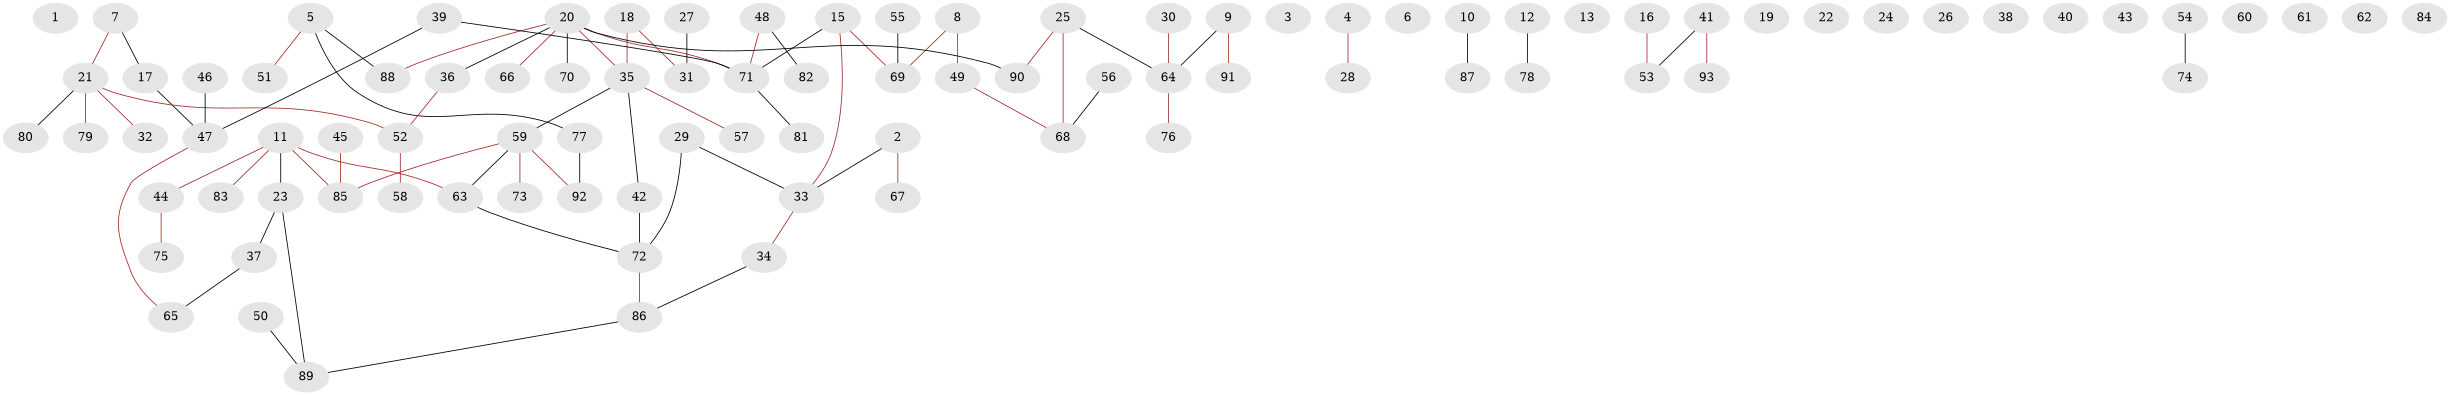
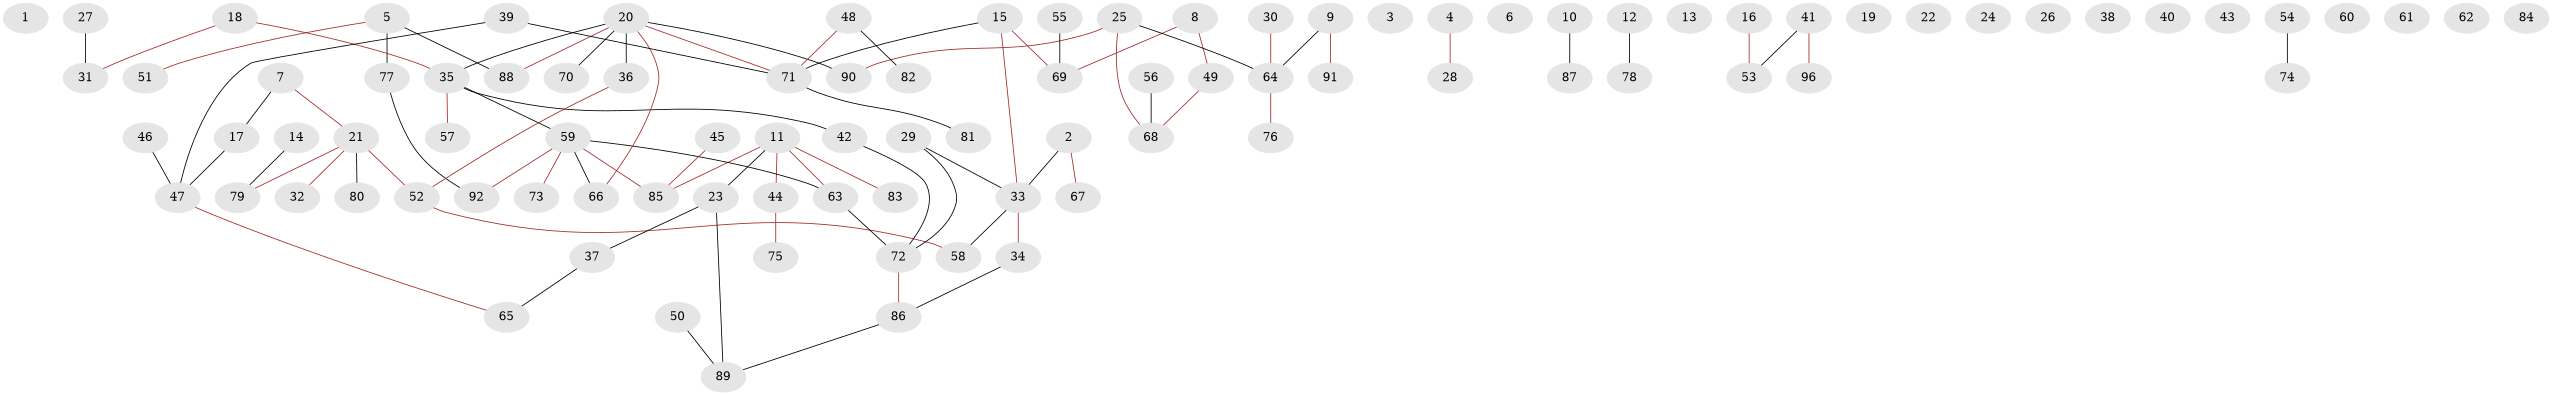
edge "20" -- "35": color brown -> black
node "93": label "93" -> "96"
node "14": added
edge "59" -- "66": added
edge "33" -- "58": added
